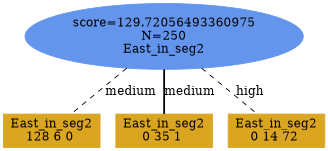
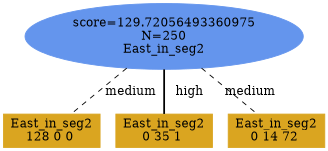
edge "score=129.72056493360975 N=250 East_in_seg2" -- "East_in_seg2 0 35 1": label "medium" -> "high"
edge "score=129.72056493360975 N=250 East_in_seg2" -- "East_in_seg2 0 14 72": label "high" -> "medium"
node "East_in_seg2 128 6 0": label "East_in_seg2 128 6 0" -> "East_in_seg2 128 0 0"
